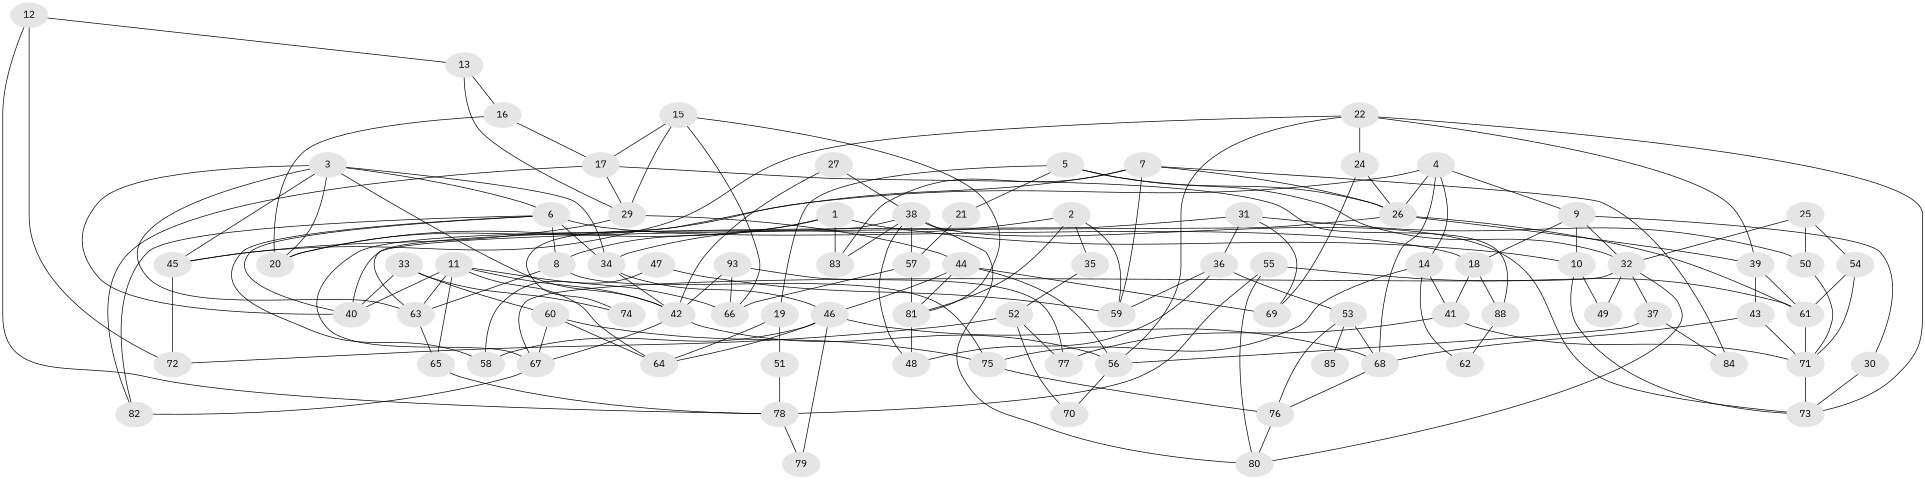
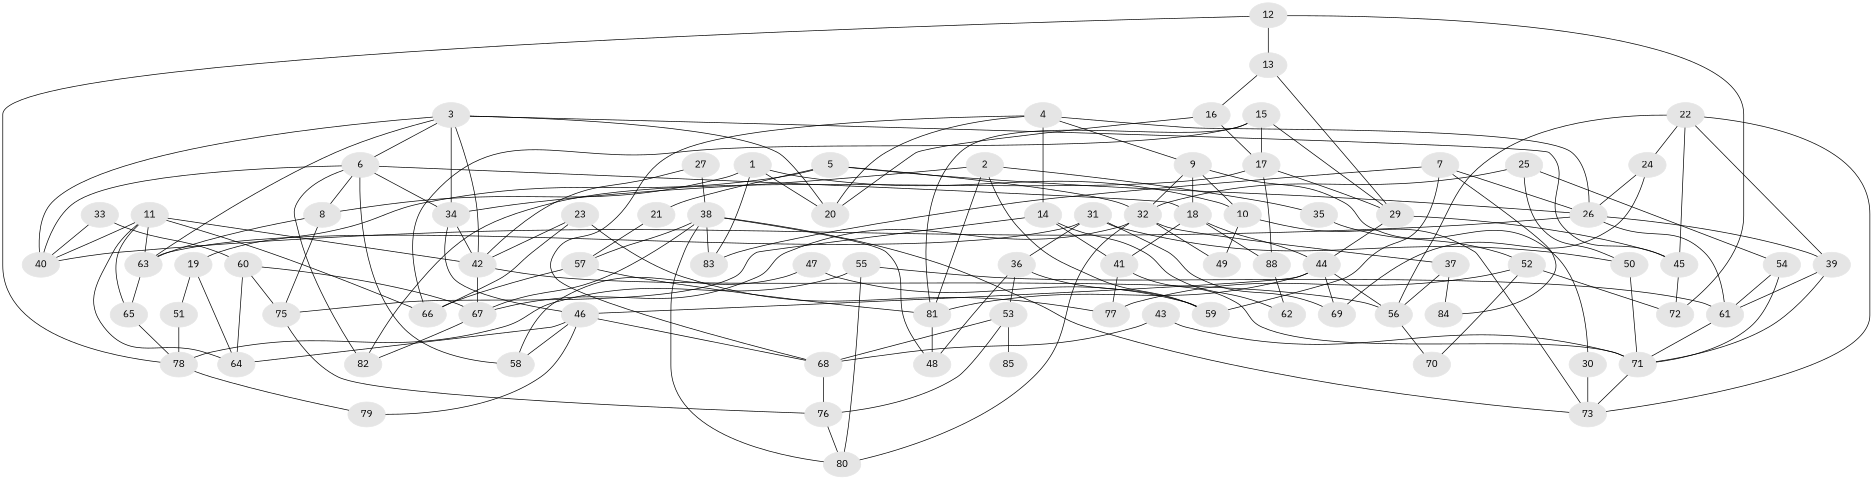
edge "18" -- "44": added
node "93": label "93" -> "23"
edge "39" -- "43": now "39" -- "71"
node "74": removed
